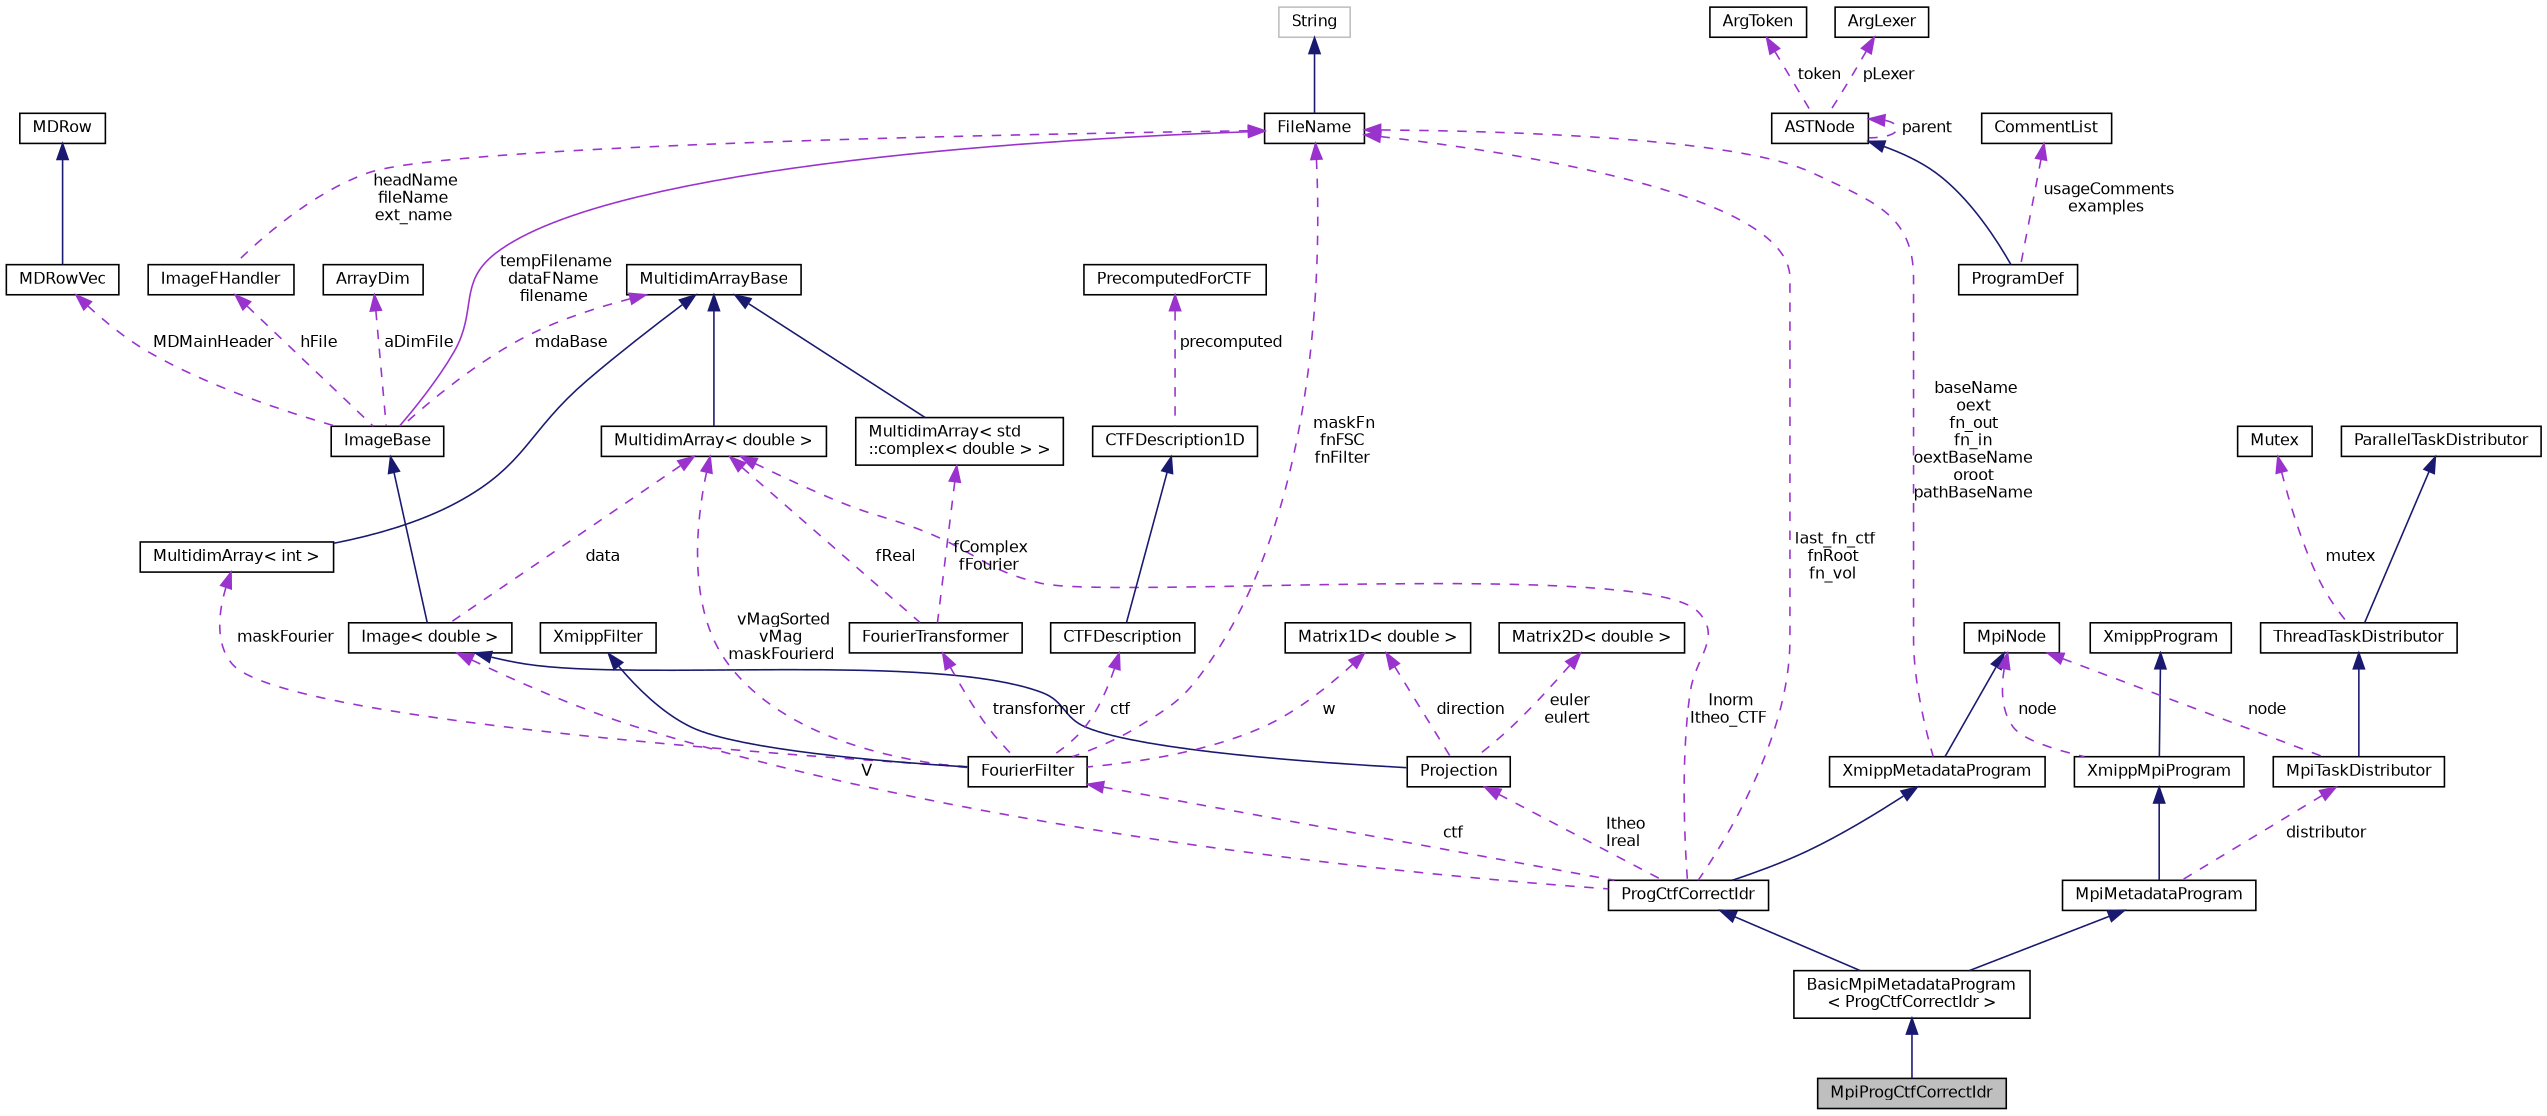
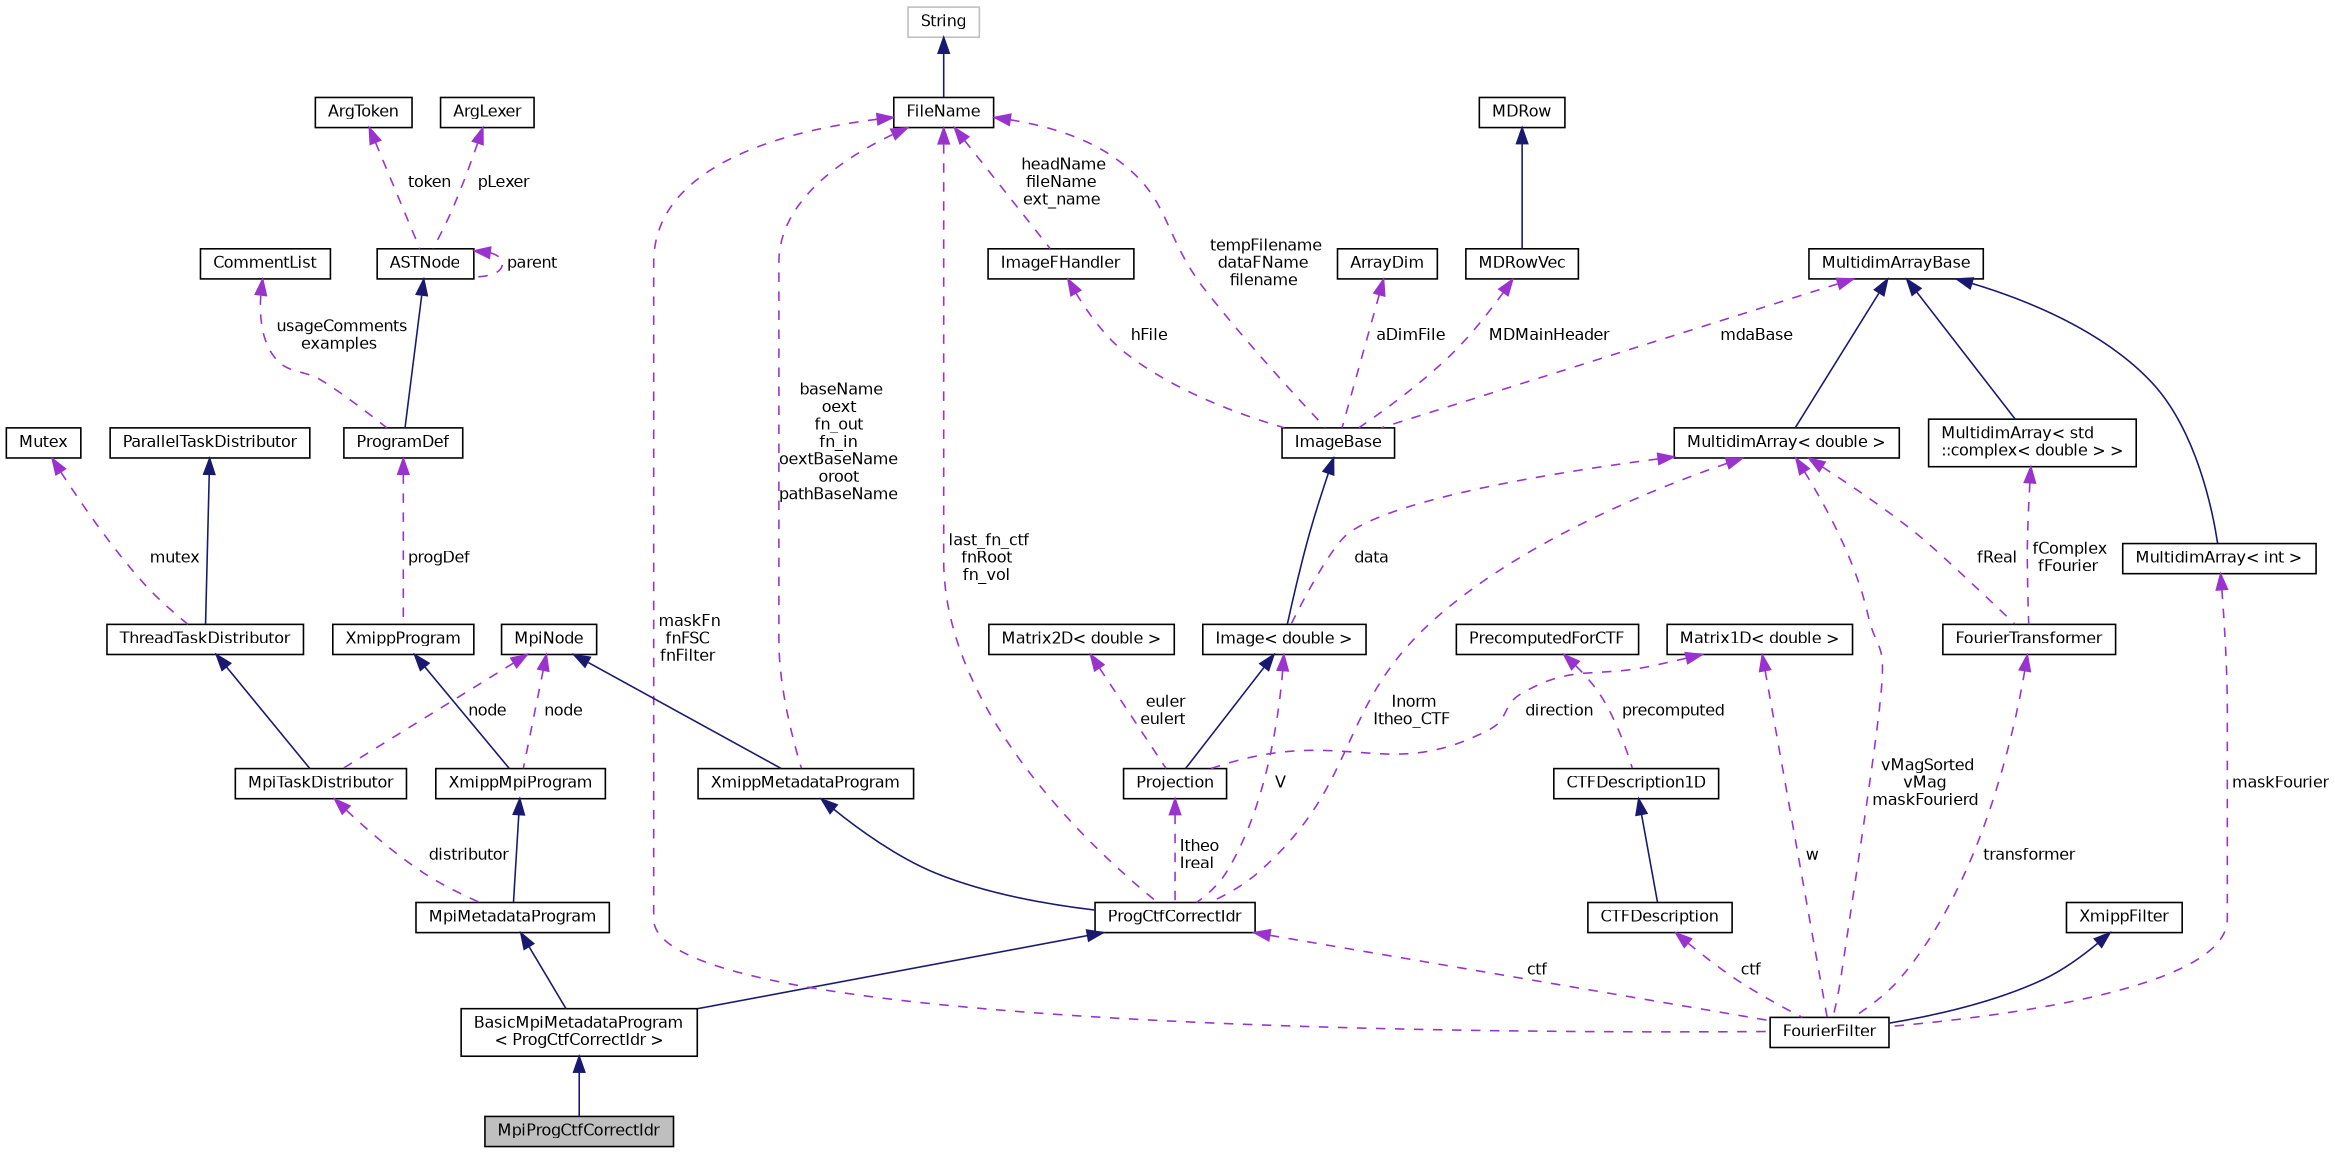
edge "ImageBase" -> "FileName": style solid -> dashed
edge "XmippProgram" -> "ProgramDef": added, label "progDef"
edge "ProgCtfCorrectIdr" -> "FourierFilter": reversed
